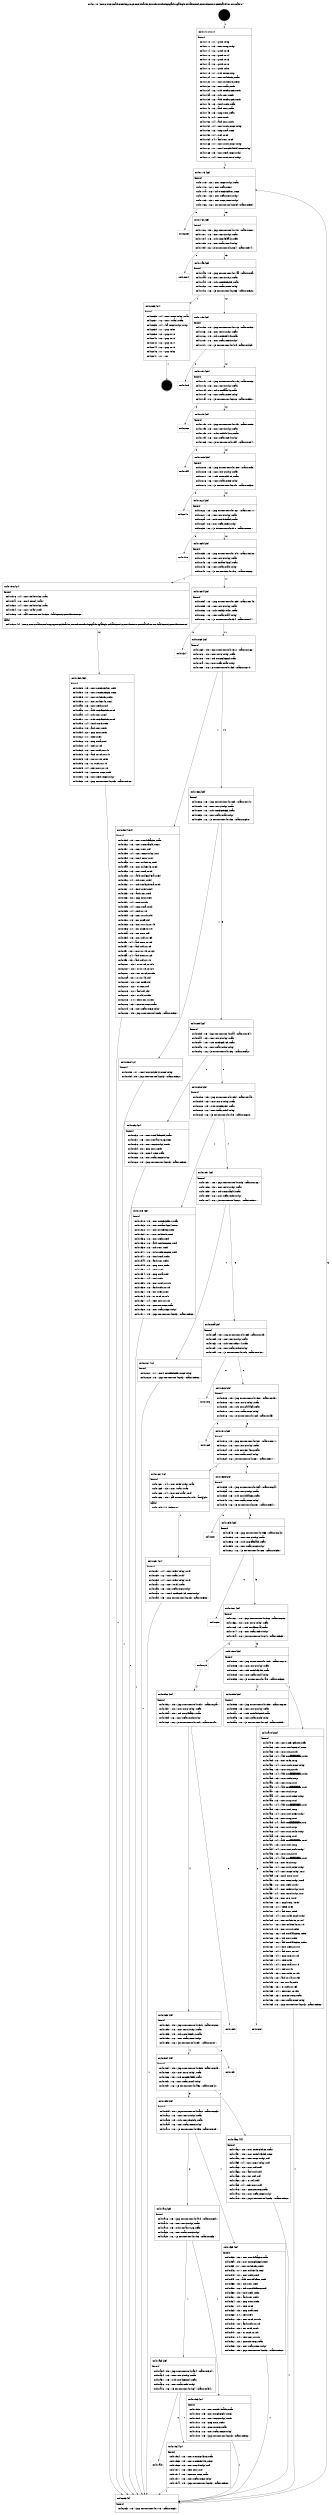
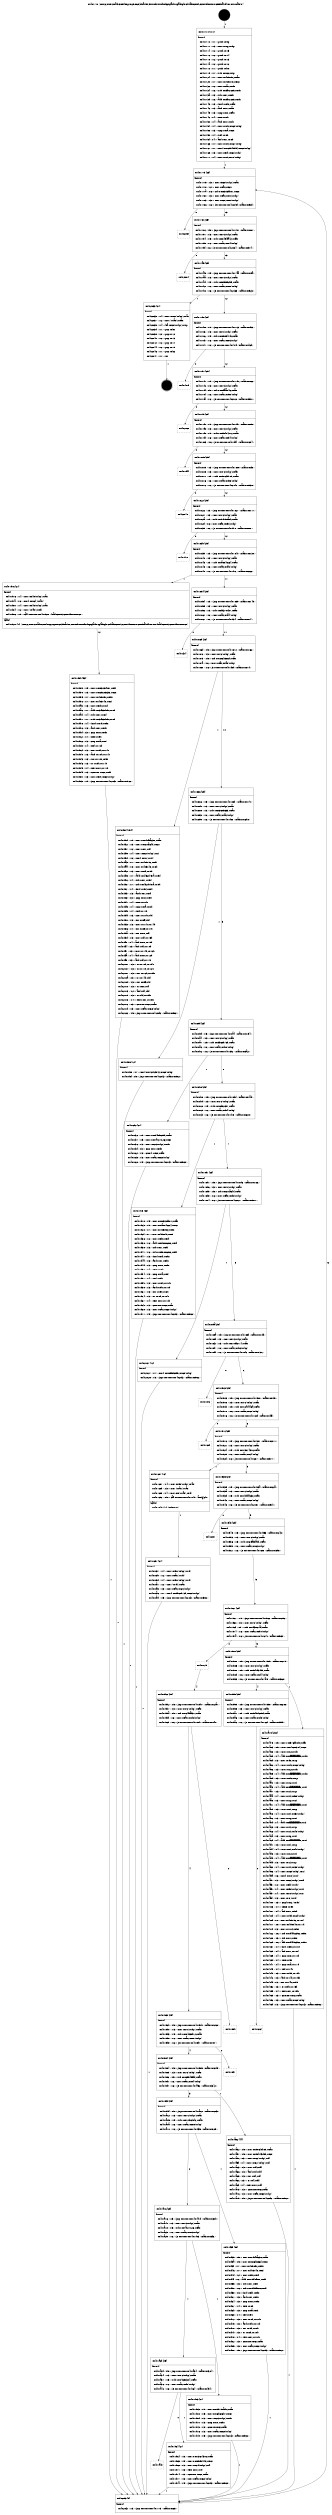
node "0x401ce8": removed
